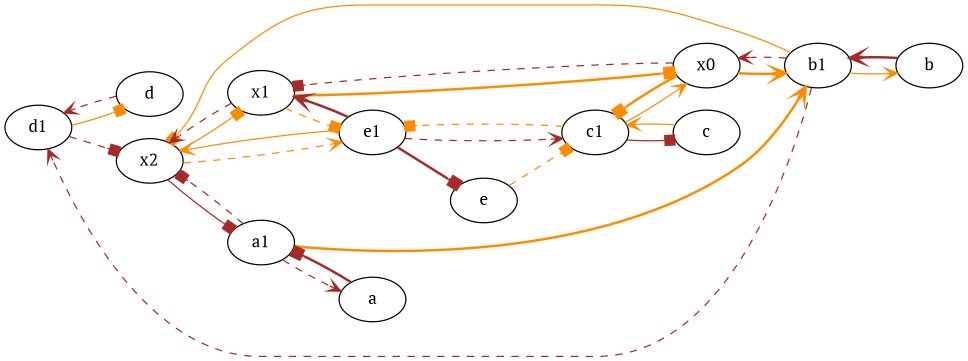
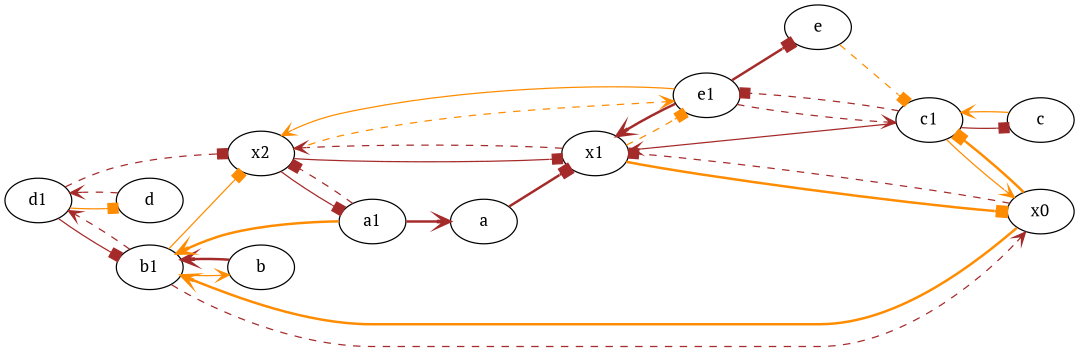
edge "c1" -> "e1": color darkorange -> brown
edge "x2" -> "x1": color darkorange -> brown
edge "c1" -> "x1": added
edge "d1" -> "b1": added
edge "a" -> "a1": now "a" -> "x1"
edge "a1" -> "a": style dashed -> bold
